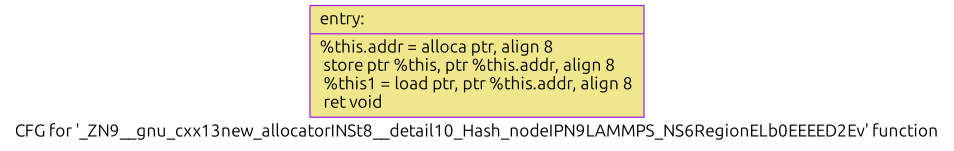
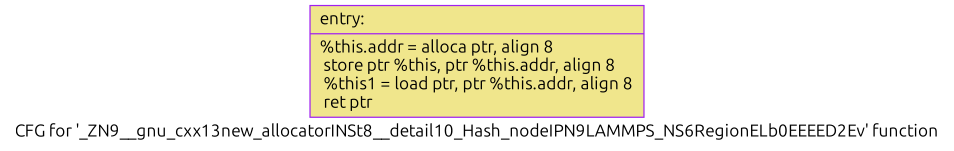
node "entry:": text "ret void" -> "ret ptr"
